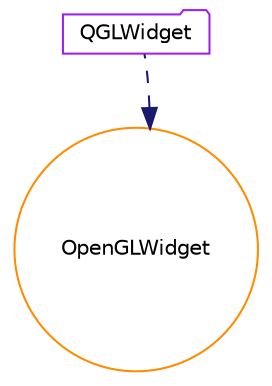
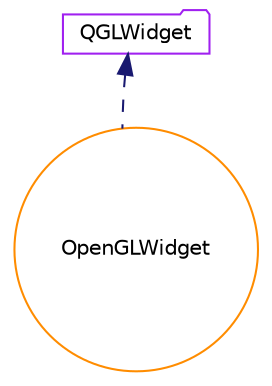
edge "QGLWidget" -> "OpenGLWidget": reversed
